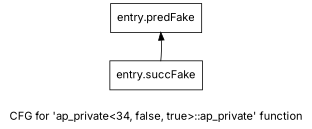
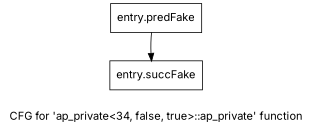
edge "entry.succFake" -> "entry.predFake": reversed
